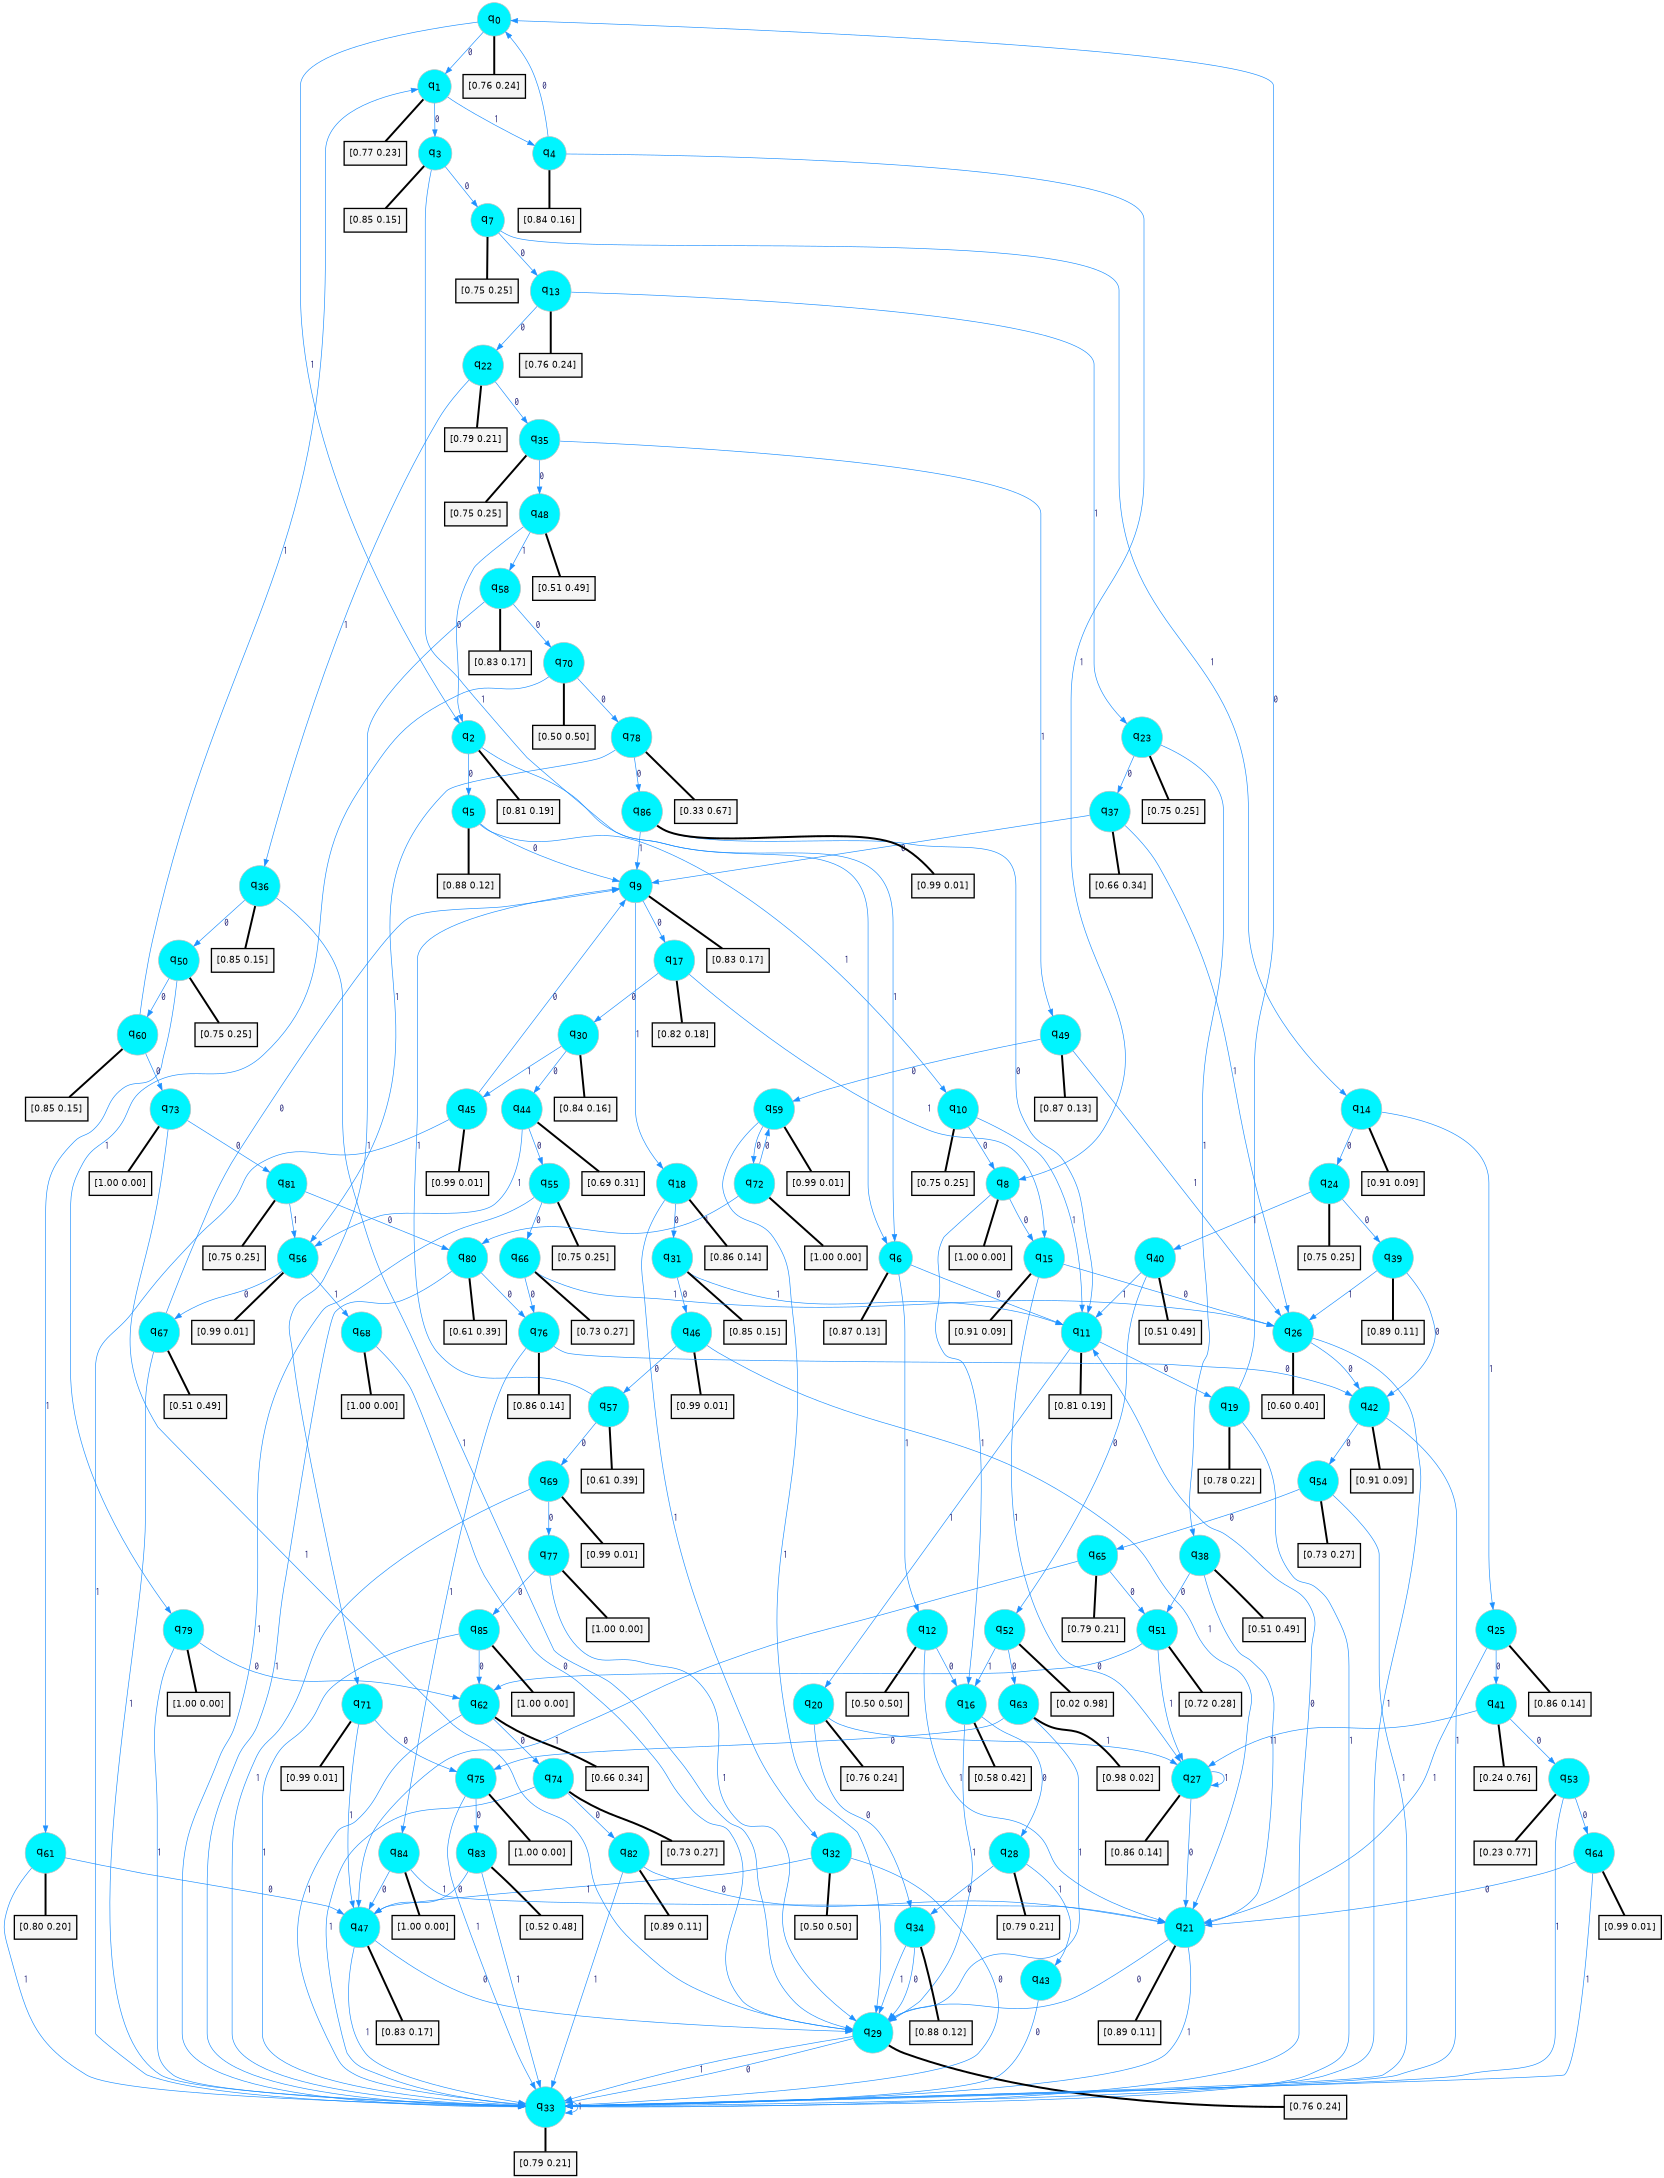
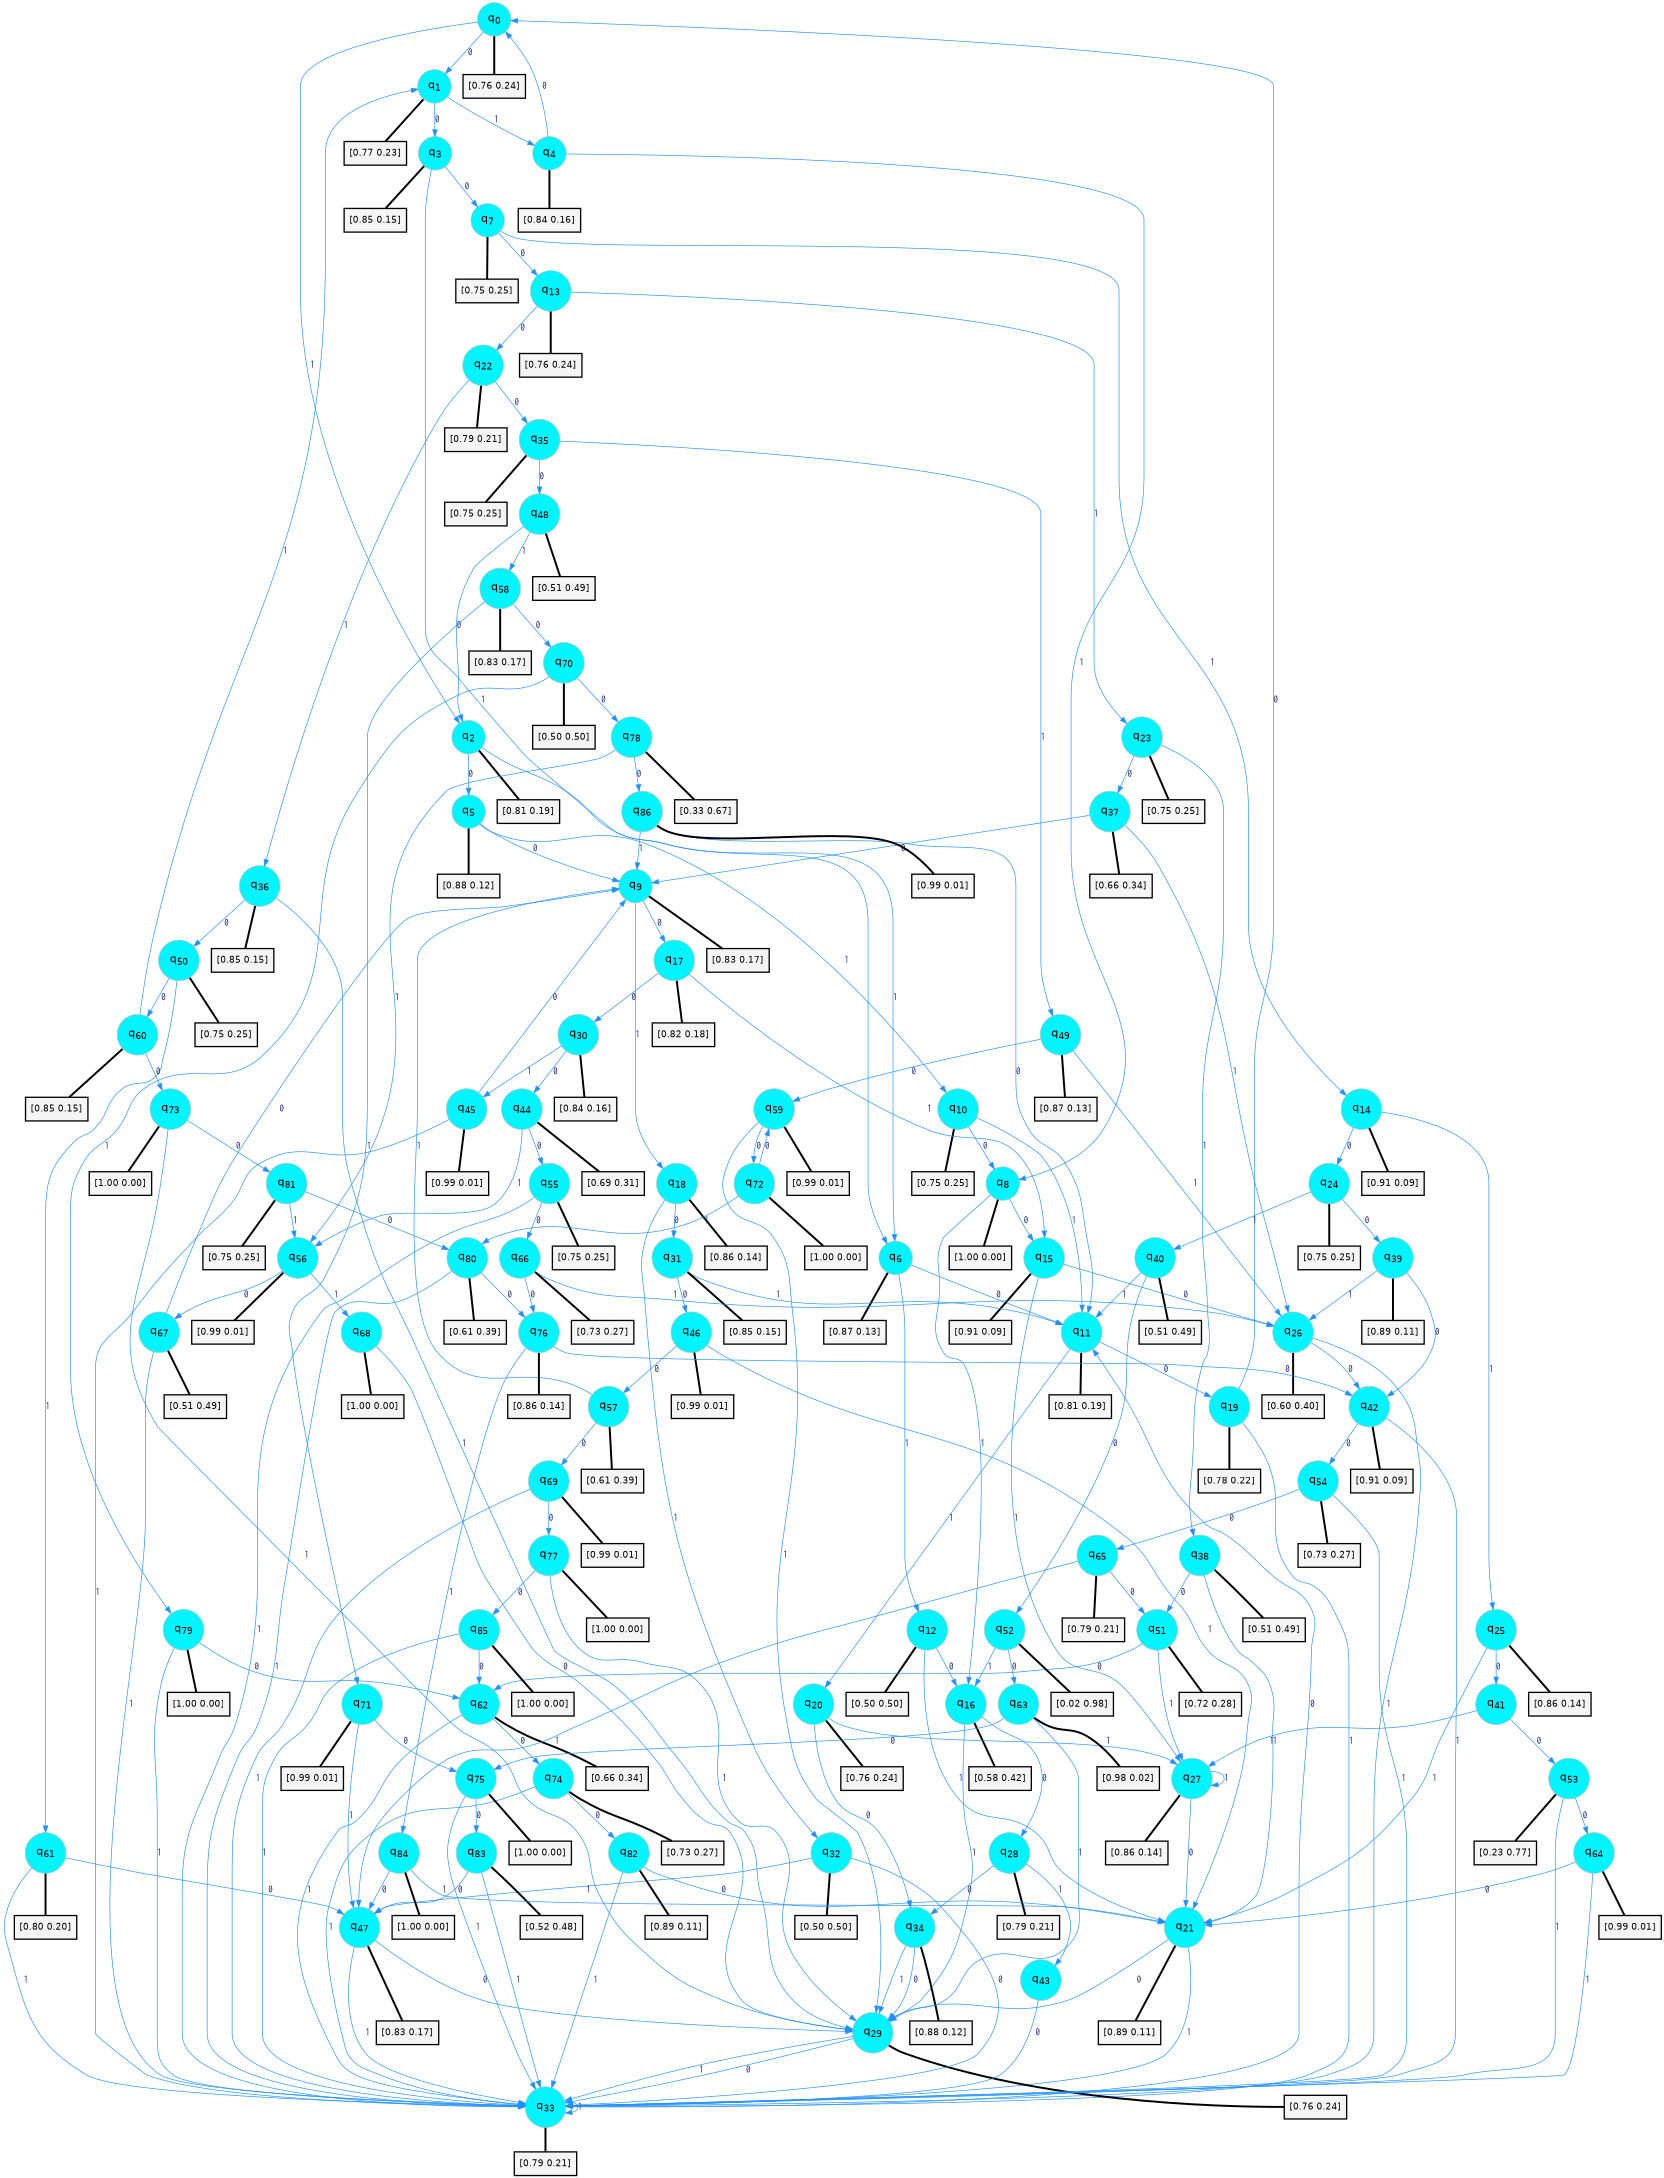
node "[0.24 0.76]": removed
